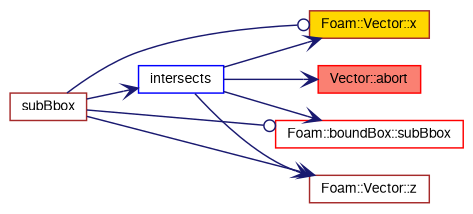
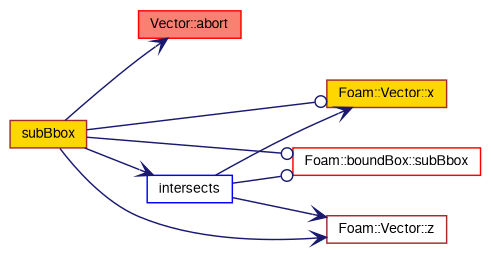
edge "intersects" -> "Vector::abort": now "subBbox" -> "Vector::abort"
edge "intersects" -> "Foam::boundBox::subBbox": arrowhead vee -> odot
node "subBbox": fillcolor white -> gold
